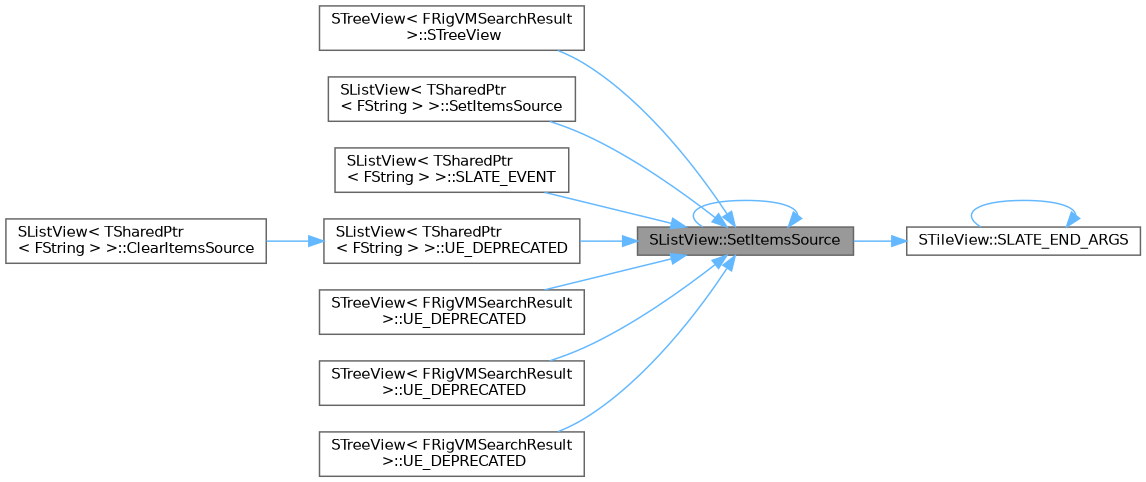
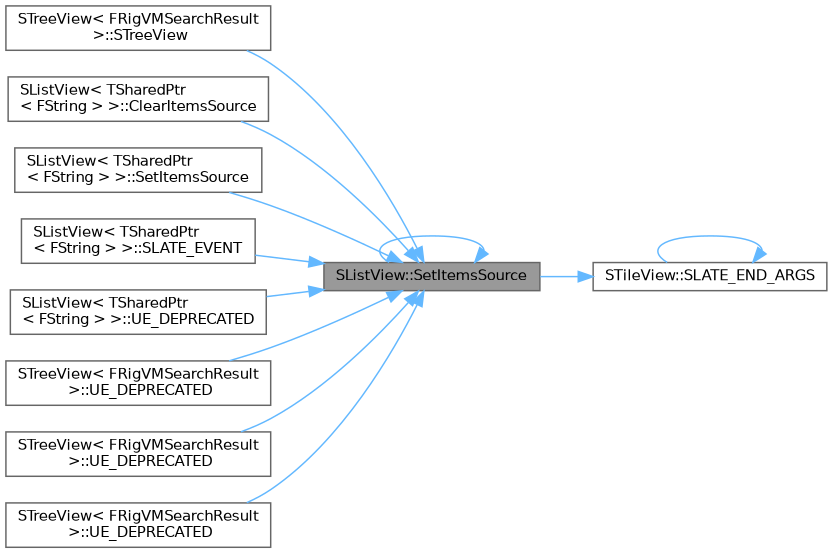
edge "SListView< TSharedPtr < FString > >::ClearItemsSource" -> "SListView< TSharedPtr < FString > >::UE_DEPRECATED": now "SListView< TSharedPtr < FString > >::ClearItemsSource" -> "SListView::SetItemsSource"
